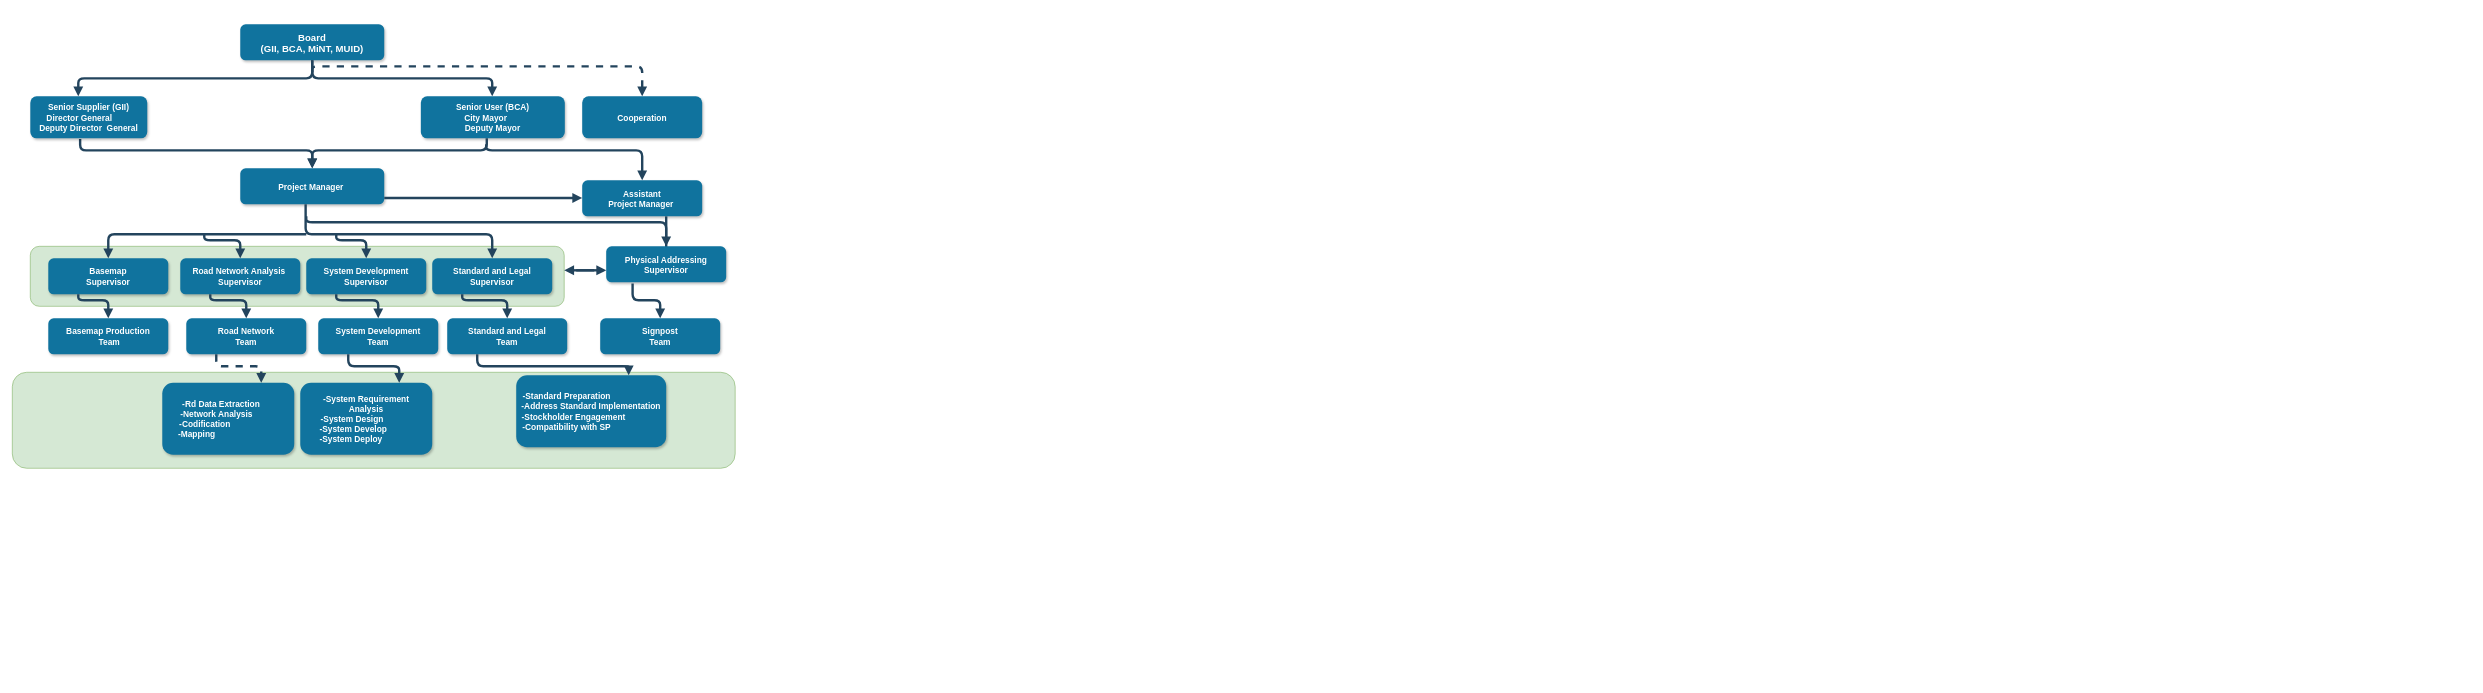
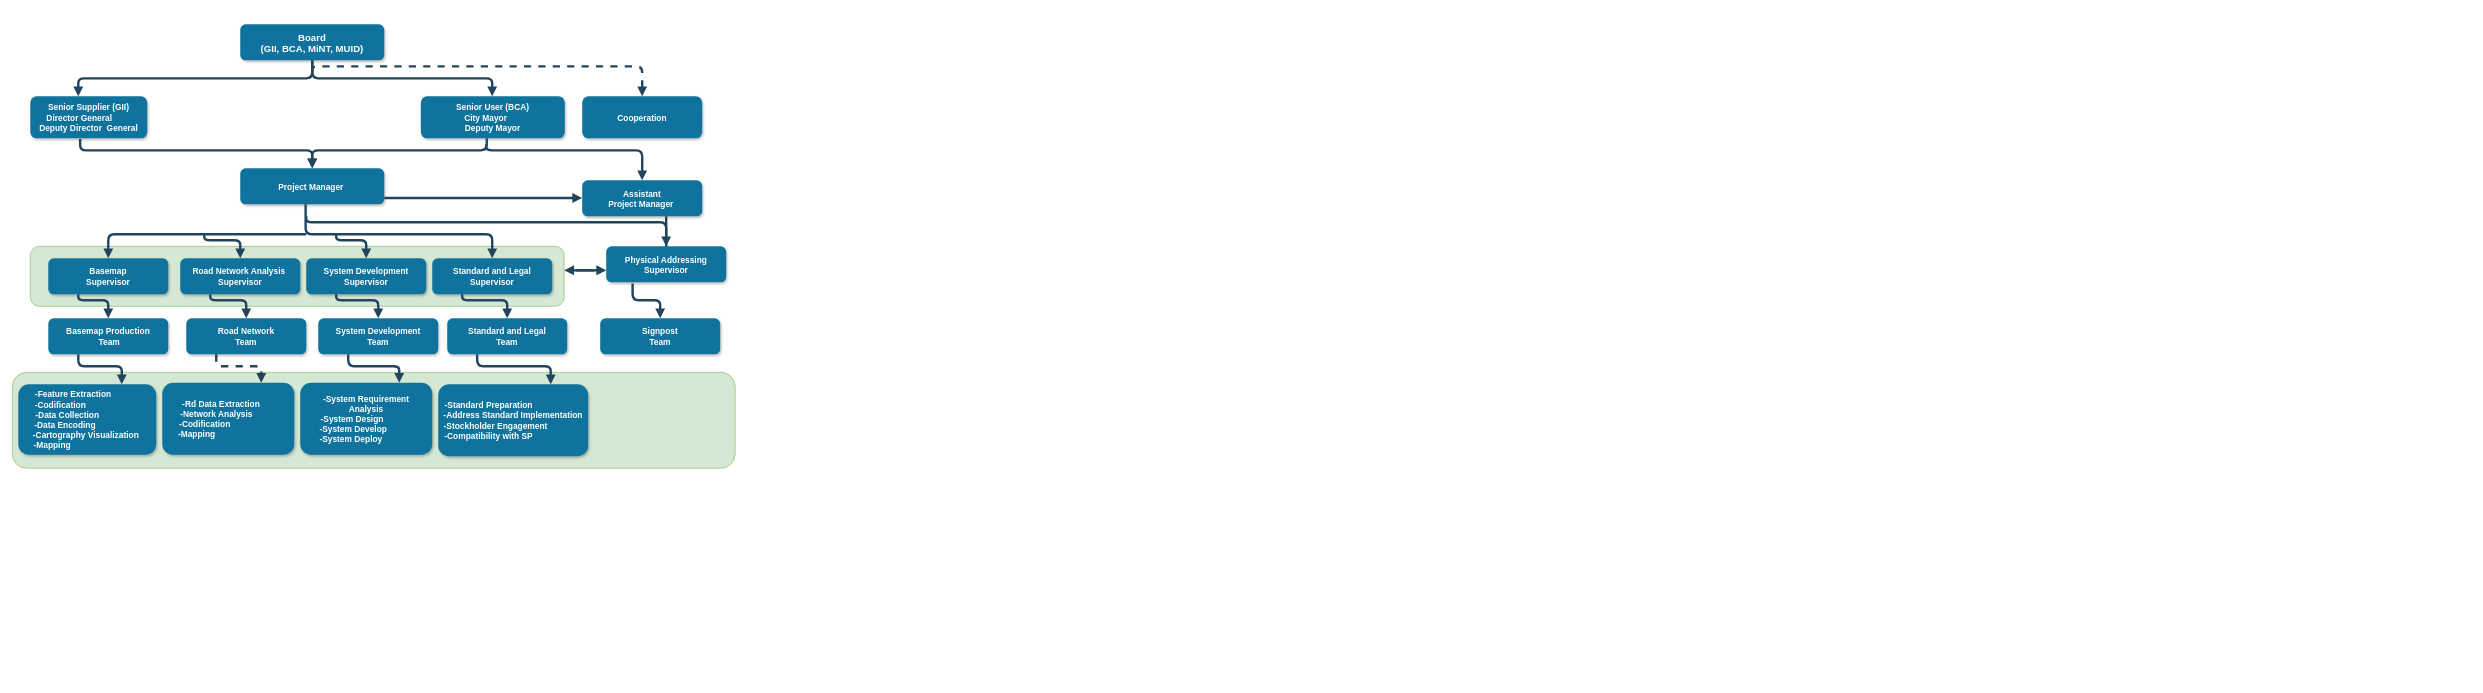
edge "Basemap Production Team" -> "-Feature Extraction -Codification -Data Collection -Data Encoding -Cartography Visualization -Mapping": added
node "-Standard Preparation -Address Standard Implementation -Stockholder Engagement -Compatibility with SP": moved (591, 411) -> (513, 420)
node "-Feature Extraction -Codification -Data Collection -Data Encoding -Cartography Visualization -Mapping": added
